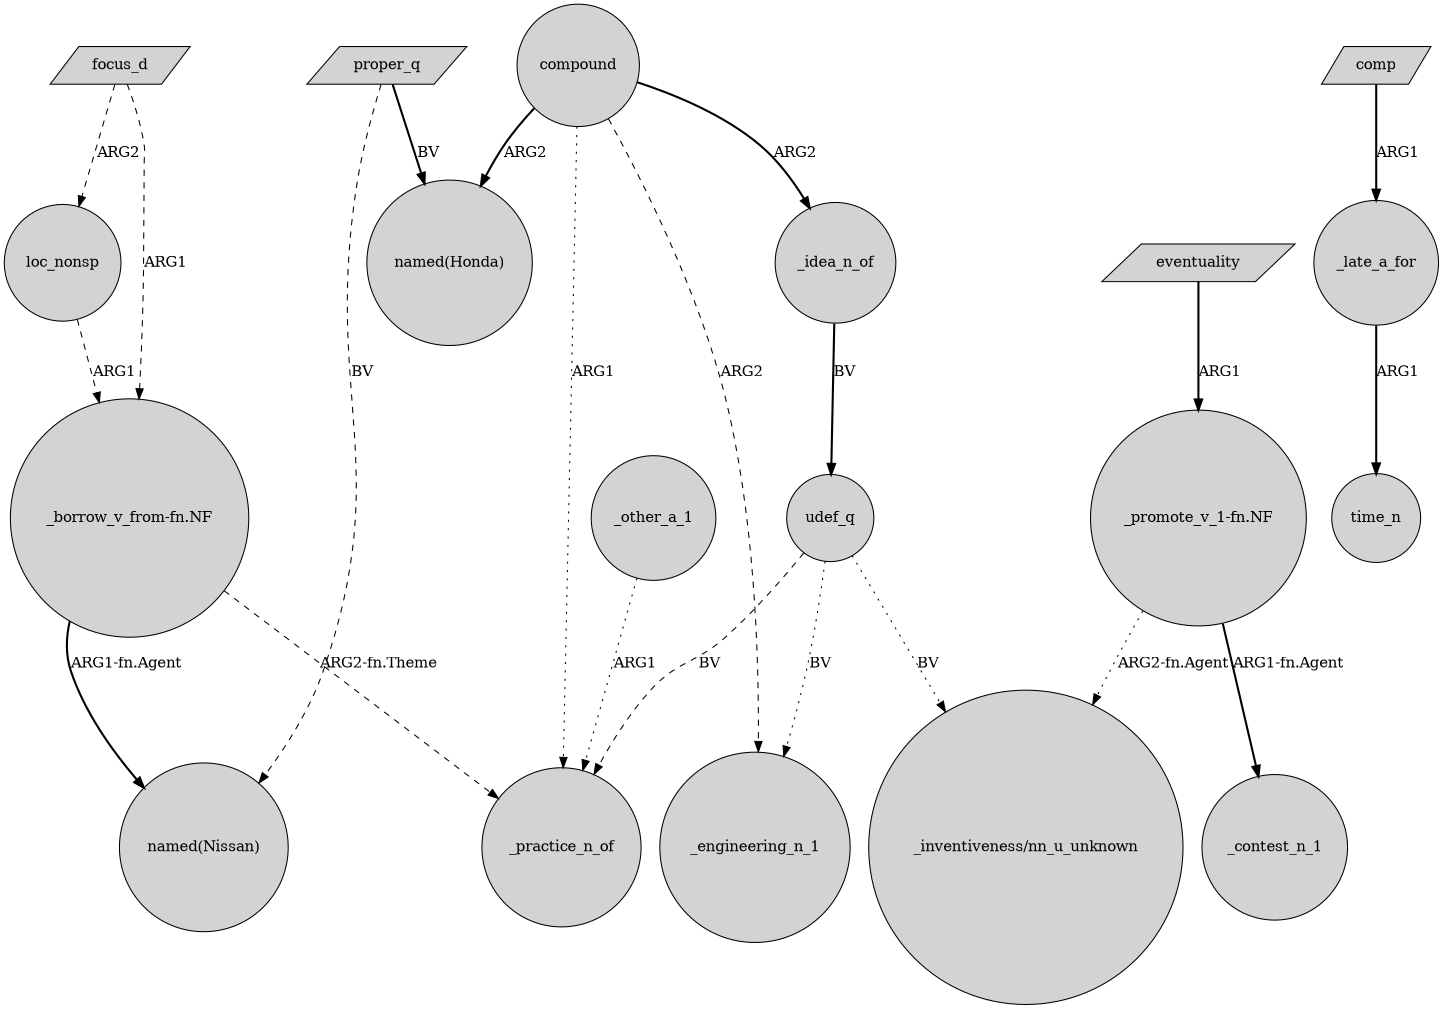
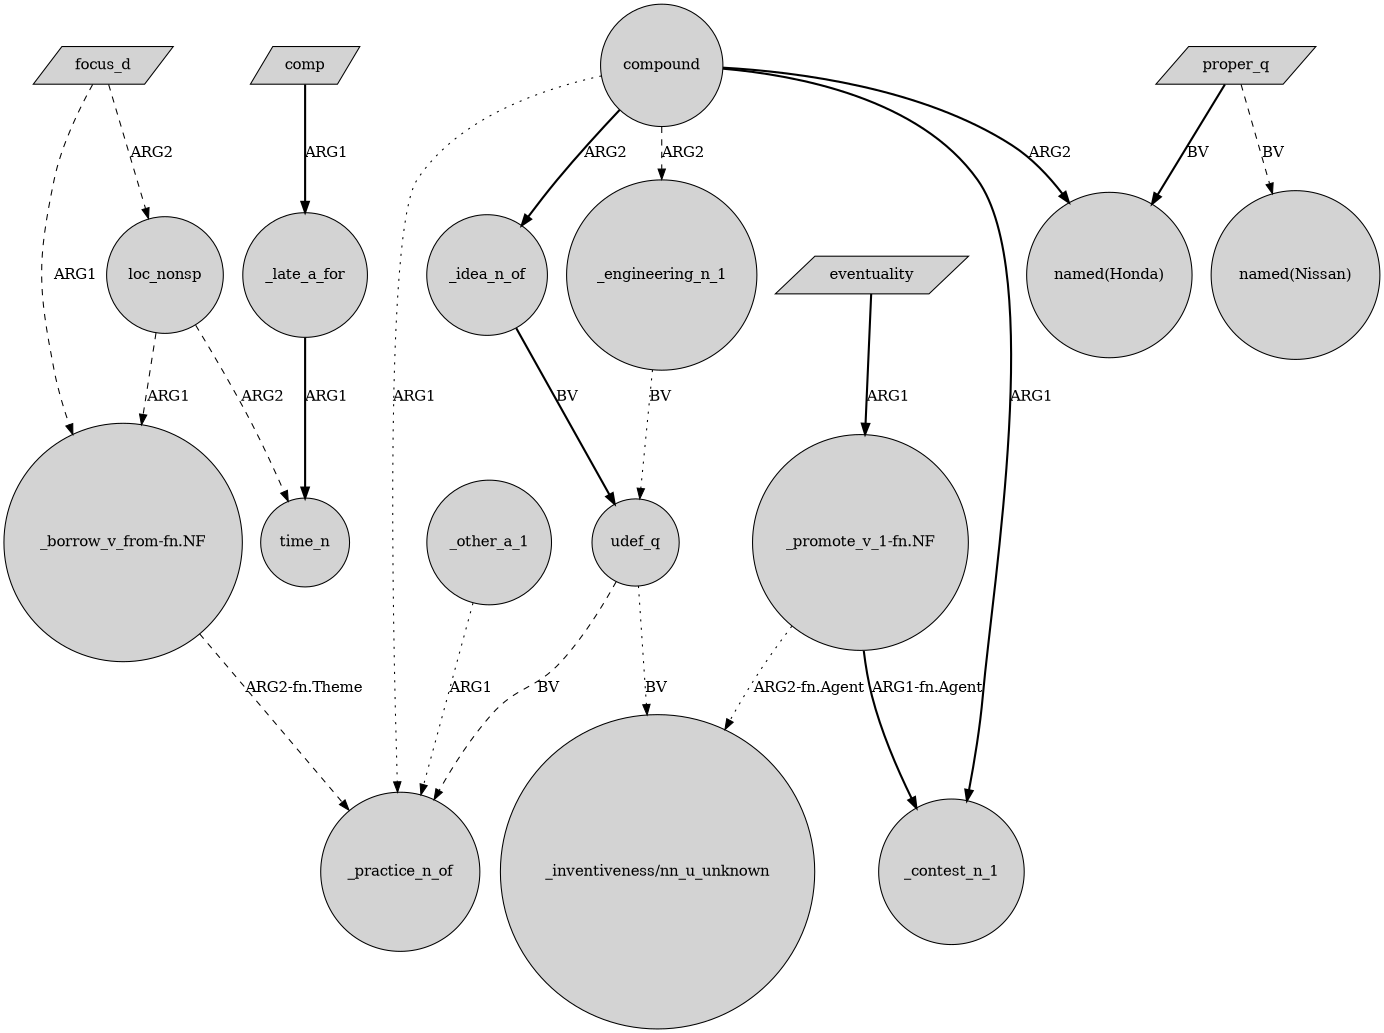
edge "compound" -> "_contest_n_1": added, label "ARG1"
edge "loc_nonsp" -> "time_n": added, label "ARG2"
edge "udef_q" -> "_engineering_n_1": reversed
edge "_borrow_v_from-fn.NF" -> "named(Nissan)": removed, label "ARG1-fn.Agent"
